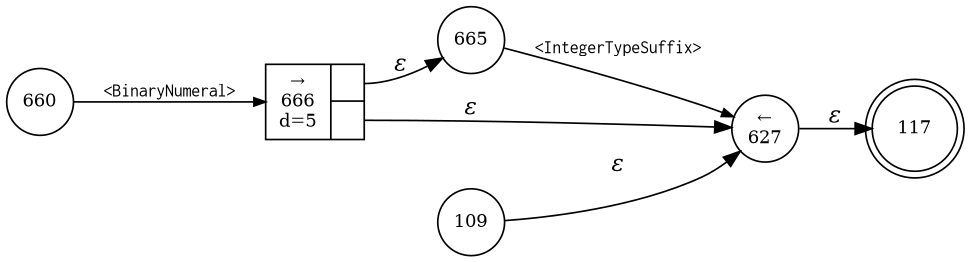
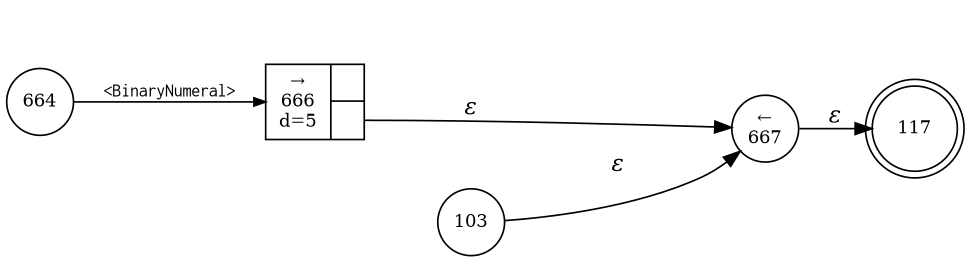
node "665": removed
node "660": label "660" -> "664"
node "← 627": label "← 627" -> "← 667"
node "109": label "109" -> "103"
